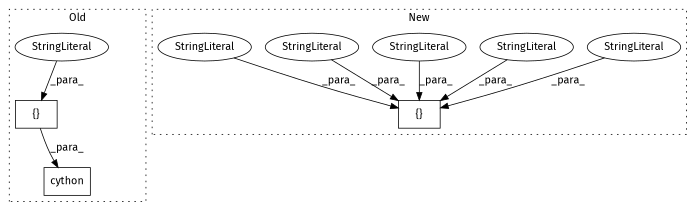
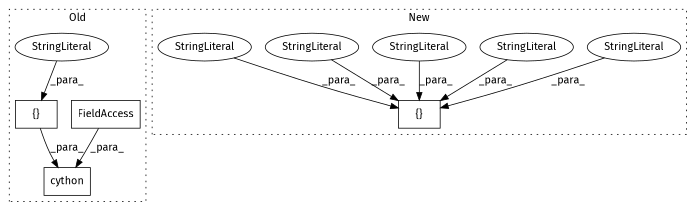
node "FieldAccess": added
